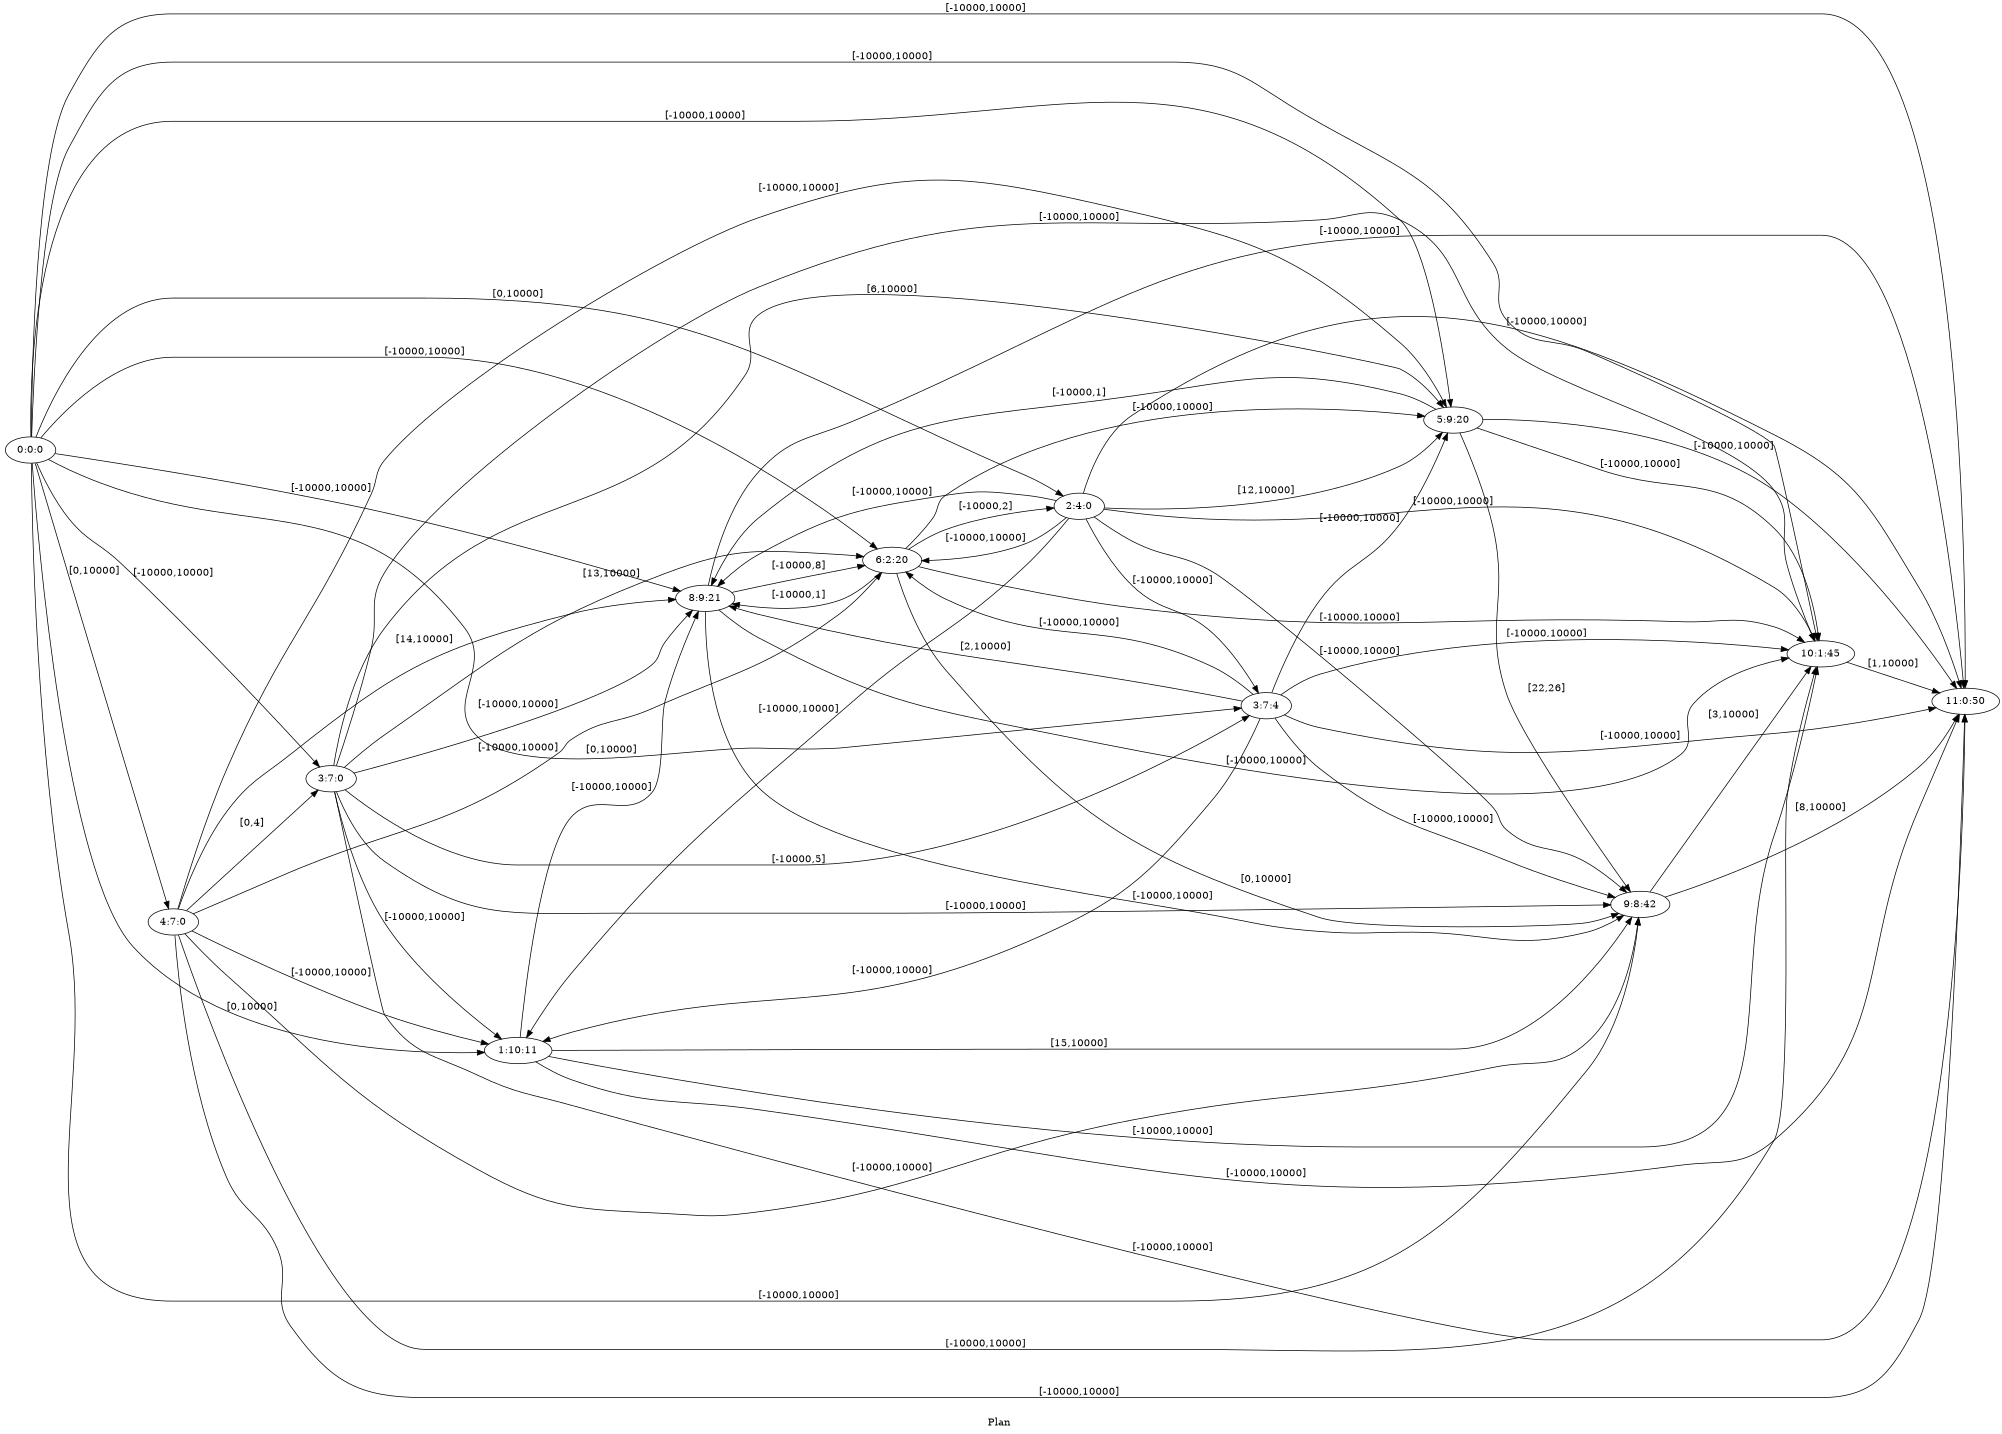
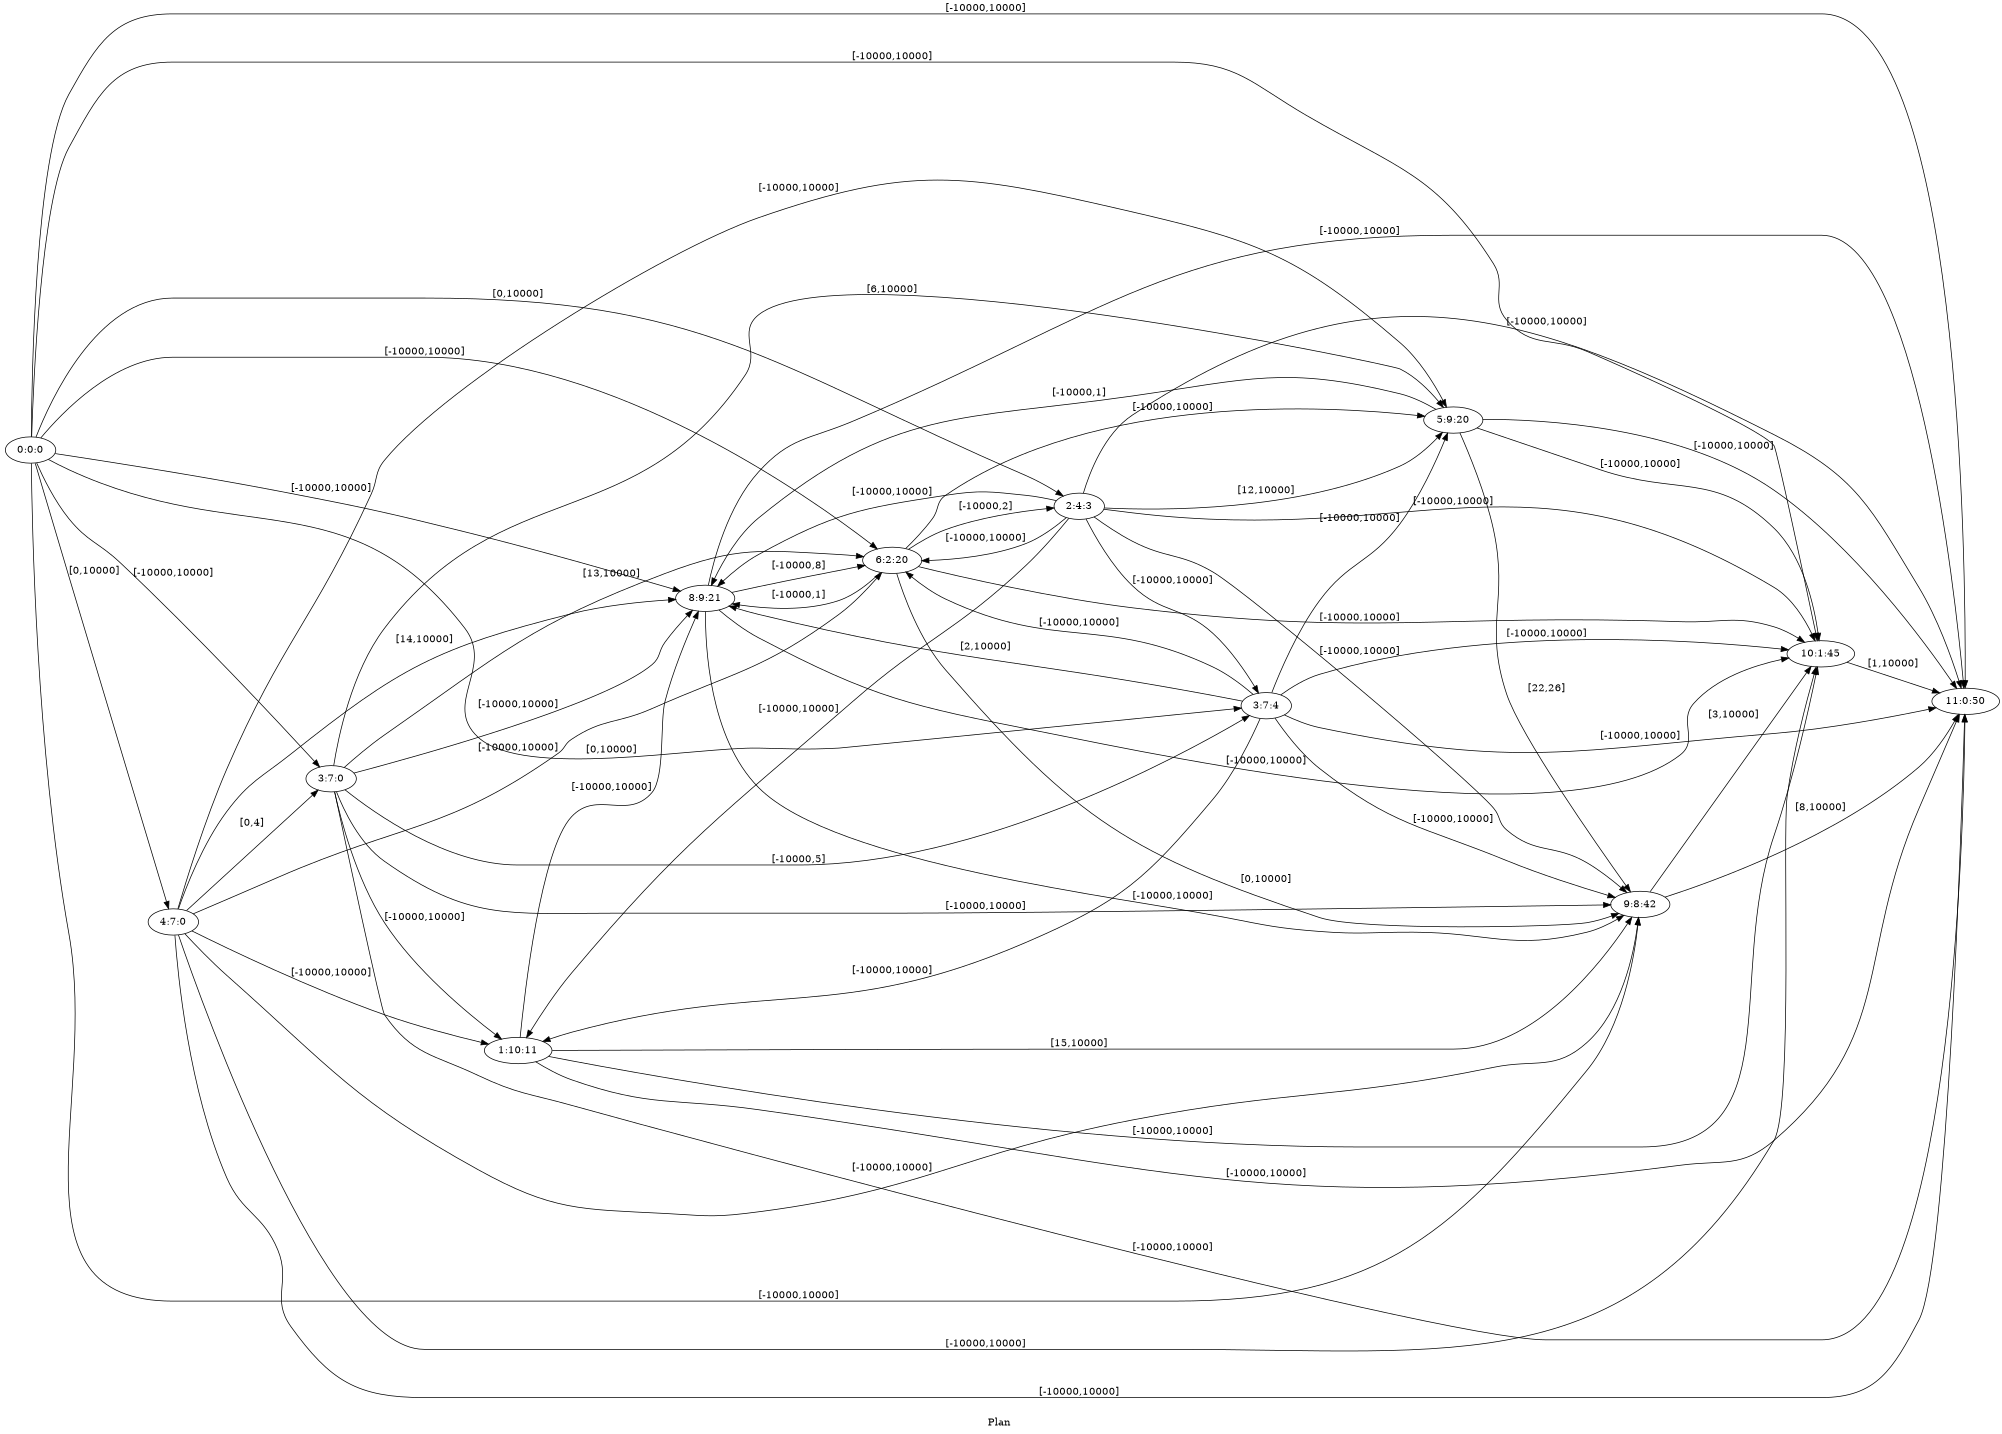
edge "0:0:0" -> "5:9:20": removed, label "[-10000,10000]"
edge "3:7:0" -> "10:1:45": removed, label "[-10000,10000]"
node "2:4:0": label "2:4:0" -> "2:4:3"
edge "0:0:0" -> "1:10:11": removed, label "[0,10000]"
